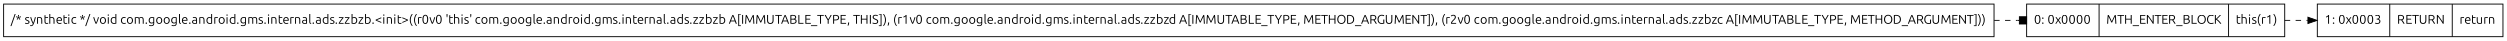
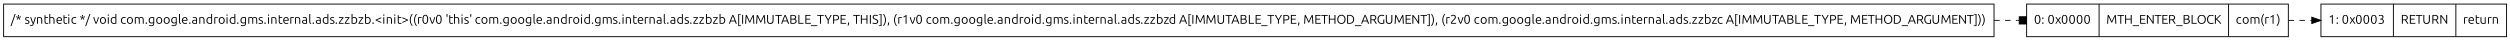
node "0: 0x0000": text "this(r1)" -> "com(r1)"
